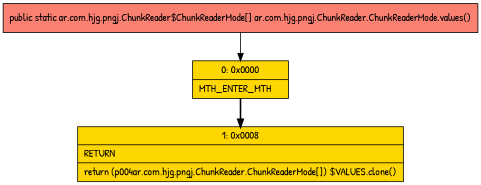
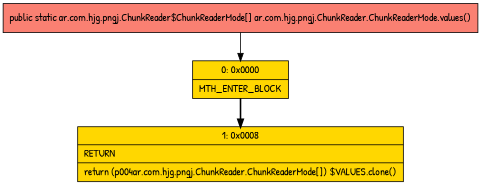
node "0: 0x0000": text "MTH_ENTER_MTH" -> "MTH_ENTER_BLOCK"
